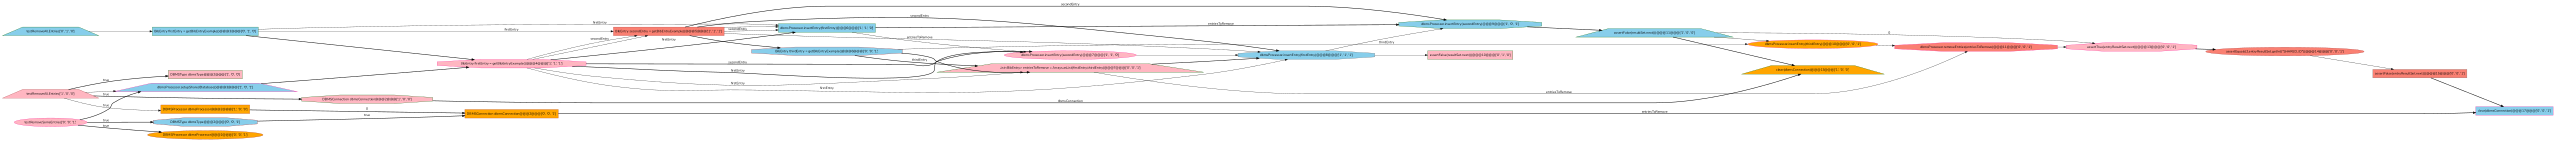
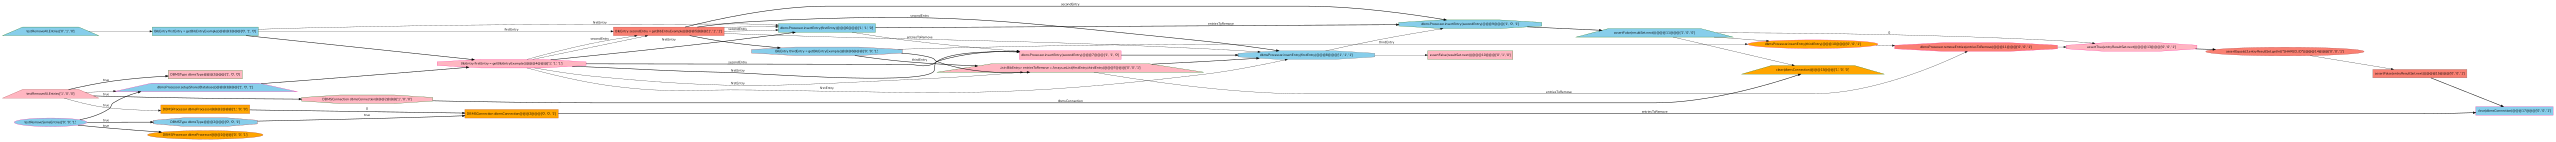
edge "assertFalse(resultSet.next())@@@11@@@['1', '0', '0']" -> "clear(dbmsConnection)@@@13@@@['1', '0', '0']": style bold -> solid
node "dbmsProcessor.insertEntry(secondEntry)@@@7@@@['1', '1', '0']": shape ellipse -> box
edge "dbmsProcessor.insertEntry(secondEntry)@@@7@@@['1', '1', '0']" -> "dbmsProcessor.insertEntry(firstEntry)@@@8@@@['1', '1', '1']": style solid -> bold
node "testRemoveSomeEntries['0', '0', '1']": fillcolor lightpink -> skyblue
